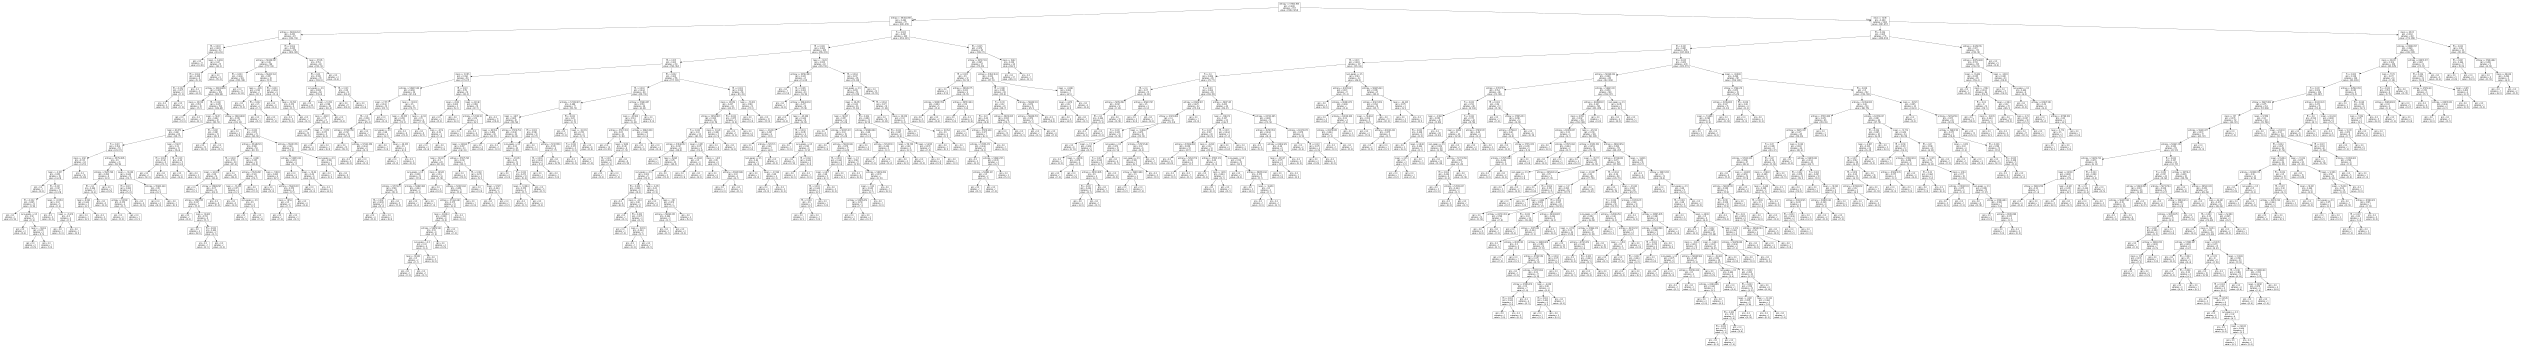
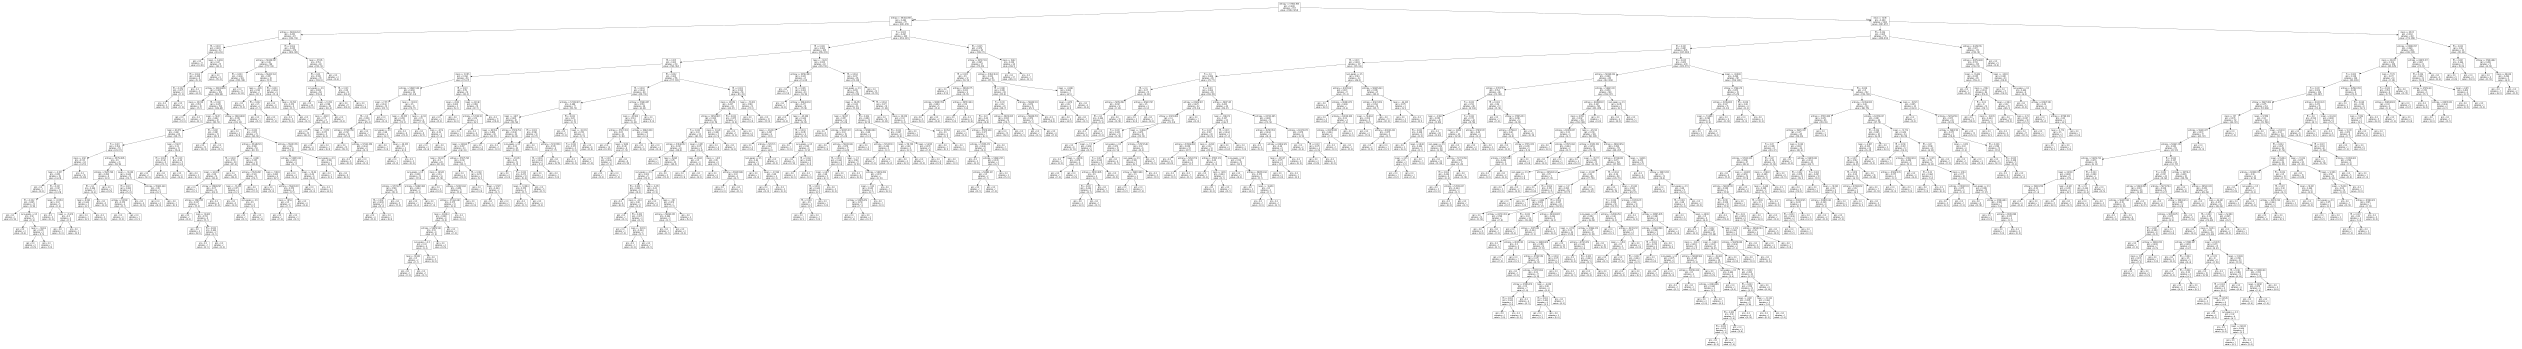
edge "mean <= -16.424 gini = 0.065 samples = 85 value = [114, 4]" -> "mean <= -7.562 gini = 0.034 samples = 84 value = [114, 2]": now "gini = 0.0 samples = 11 value = [16, 0]" -> "mean <= -7.562 gini = 0.034 samples = 84 value = [114, 2]"
edge "fft <= 0.002 gini = 0.398 samples = 56 value = [61, 23]" -> "mean <= -75.263 gini = 0.188 samples = 13 value = [17, 2]": reversed
